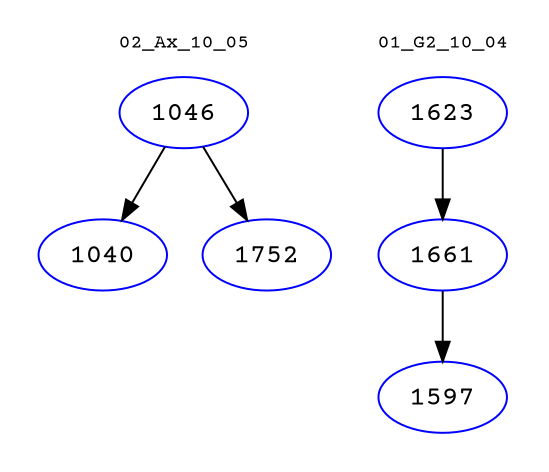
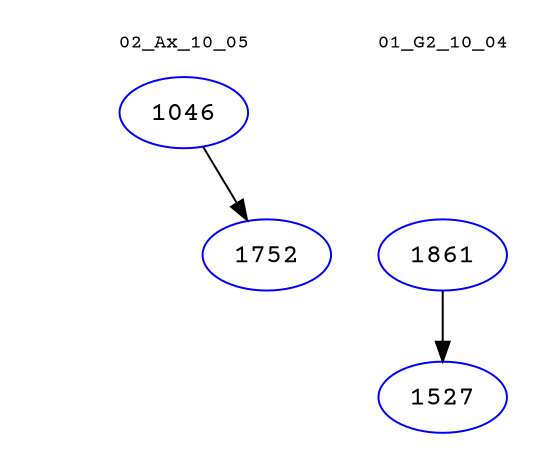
node "1623": removed
node "1040": removed
node "1661": label "1661" -> "1861"
node "1597": label "1597" -> "1527"
